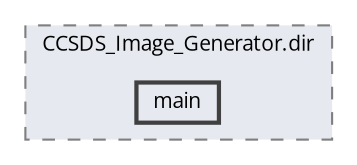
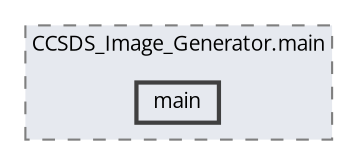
cluster "CCSDS_Image_Generator.dir": label "CCSDS_Image_Generator.dir" -> "CCSDS_Image_Generator.main"
